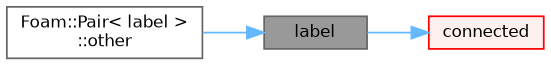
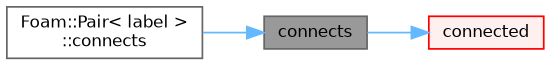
node "Foam::Pair< label > ::other": label "Foam::Pair< label > ::other" -> "Foam::Pair< label > ::connects"
node "label": label "label" -> "connects"
